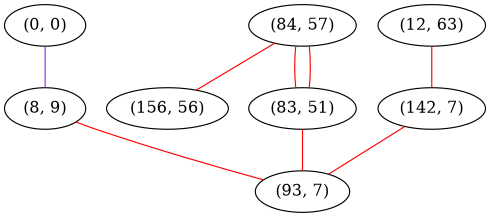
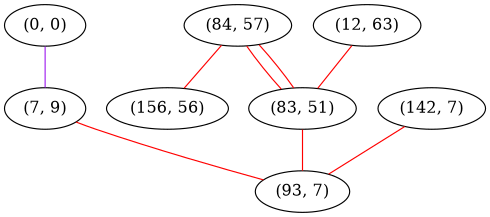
edge "(12, 63)" -- "(142, 7)": now "(12, 63)" -- "(83, 51)"
node "(8, 9)": label "(8, 9)" -> "(7, 9)"
